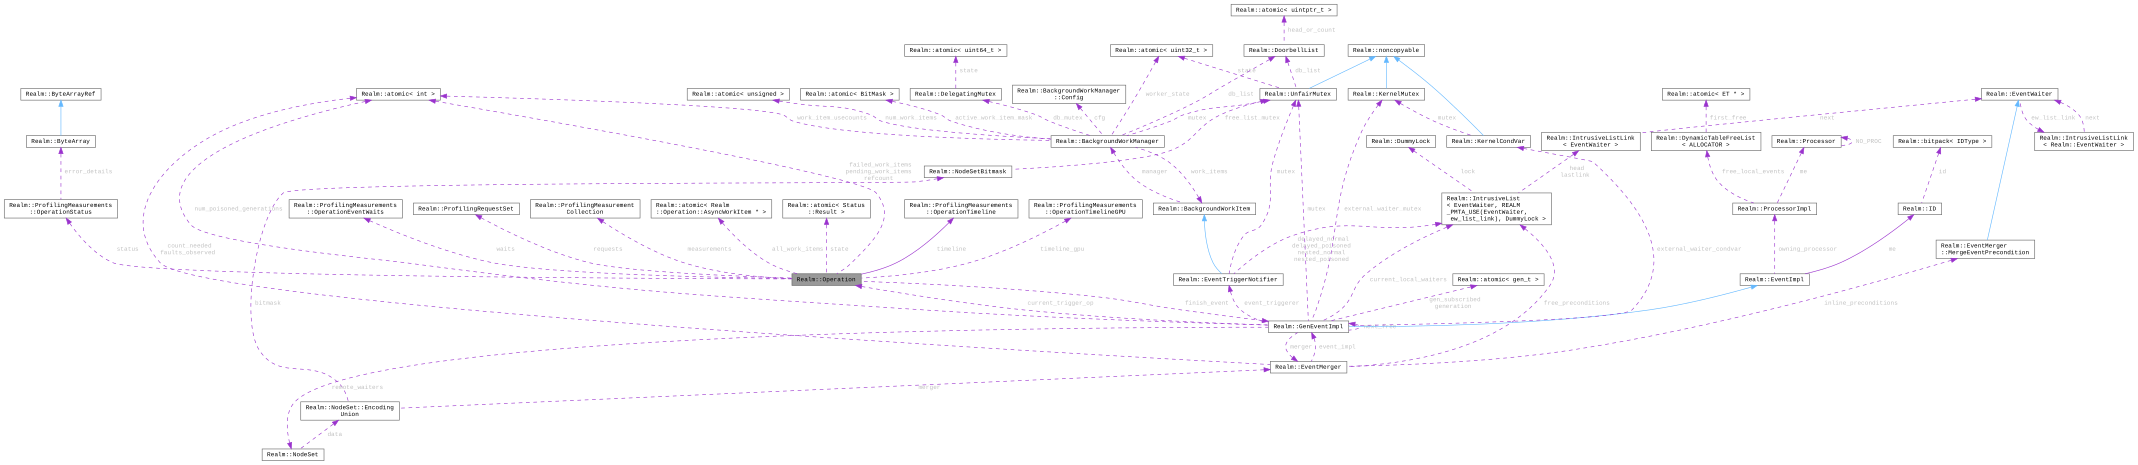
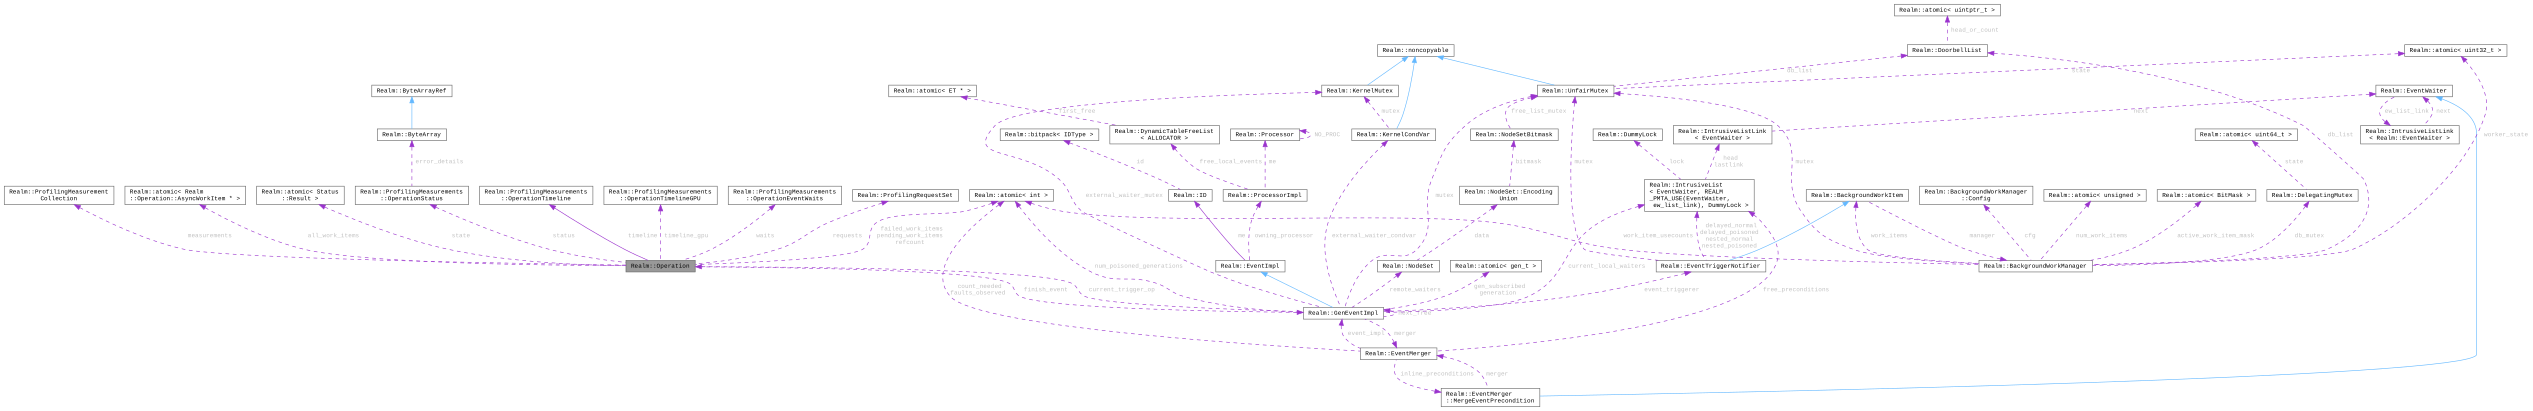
edge "Realm::NodeSet::Encoding Union" -> "Realm::EventMerger": now "Realm::EventMerger ::MergeEventPrecondition" -> "Realm::EventMerger"
